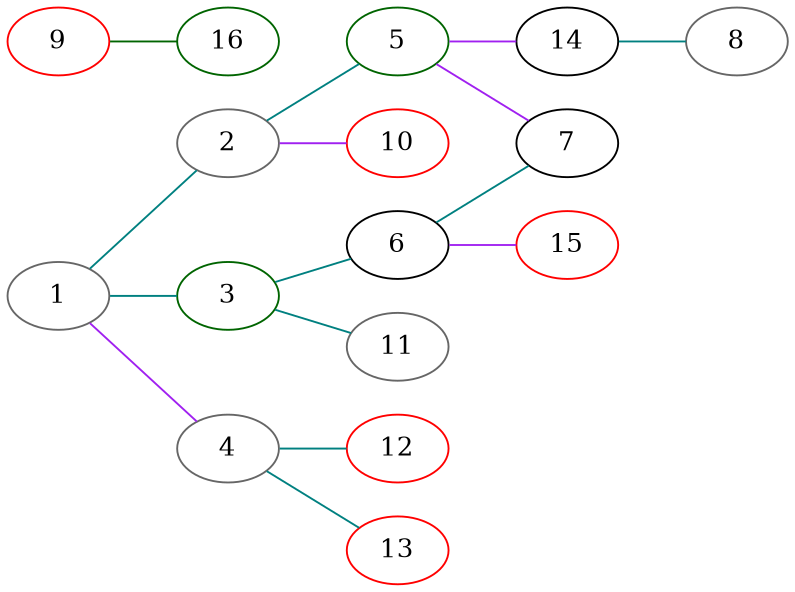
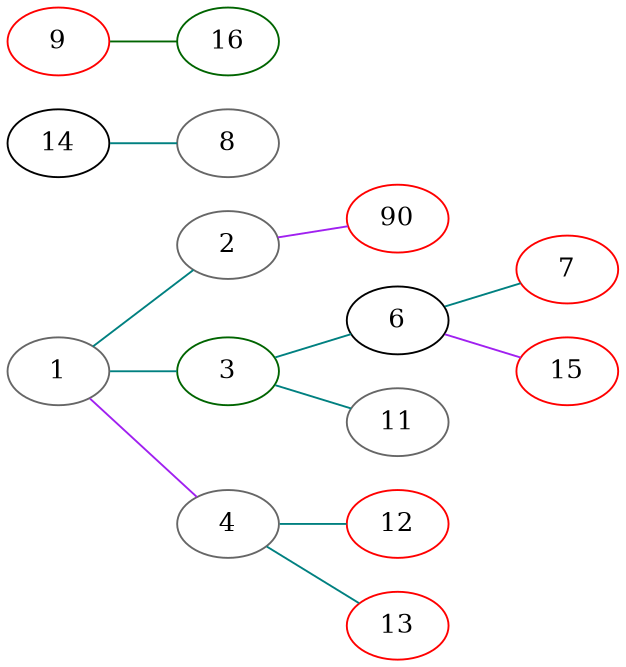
node "5": removed
node "10": label "10" -> "90"
node "7": color black -> red
